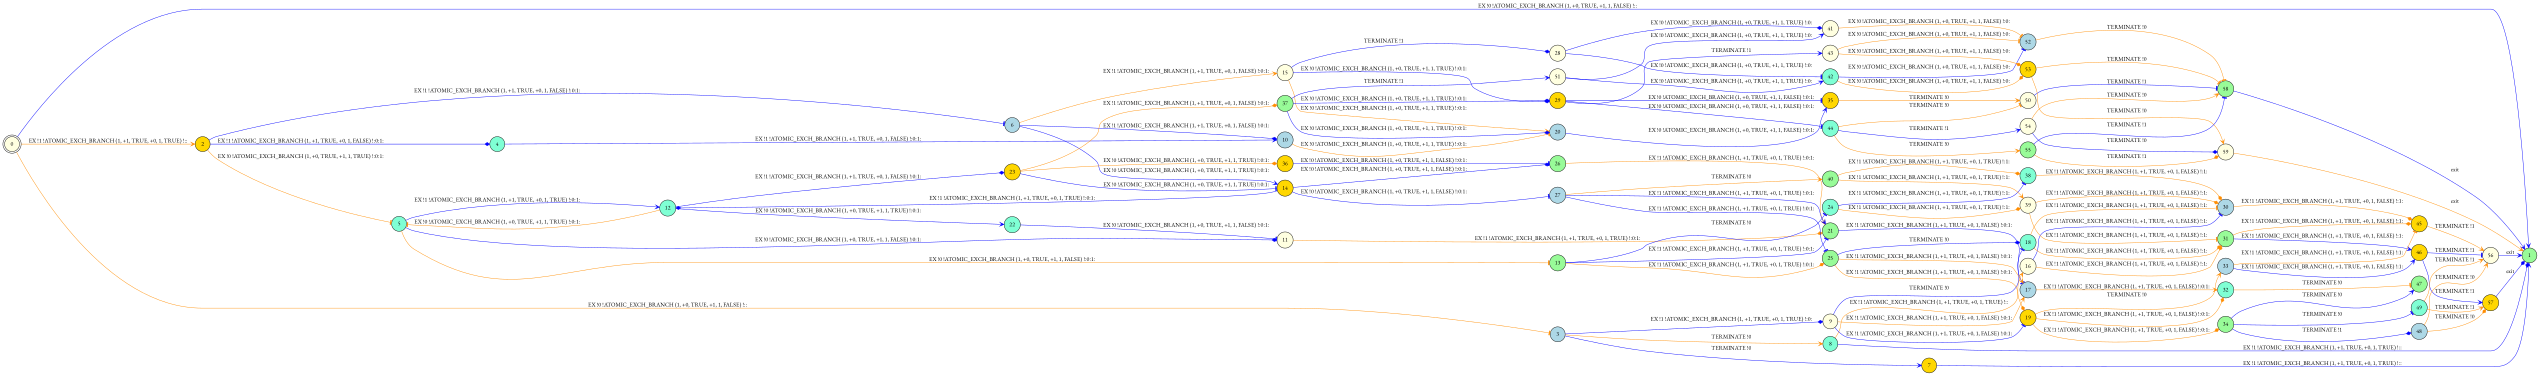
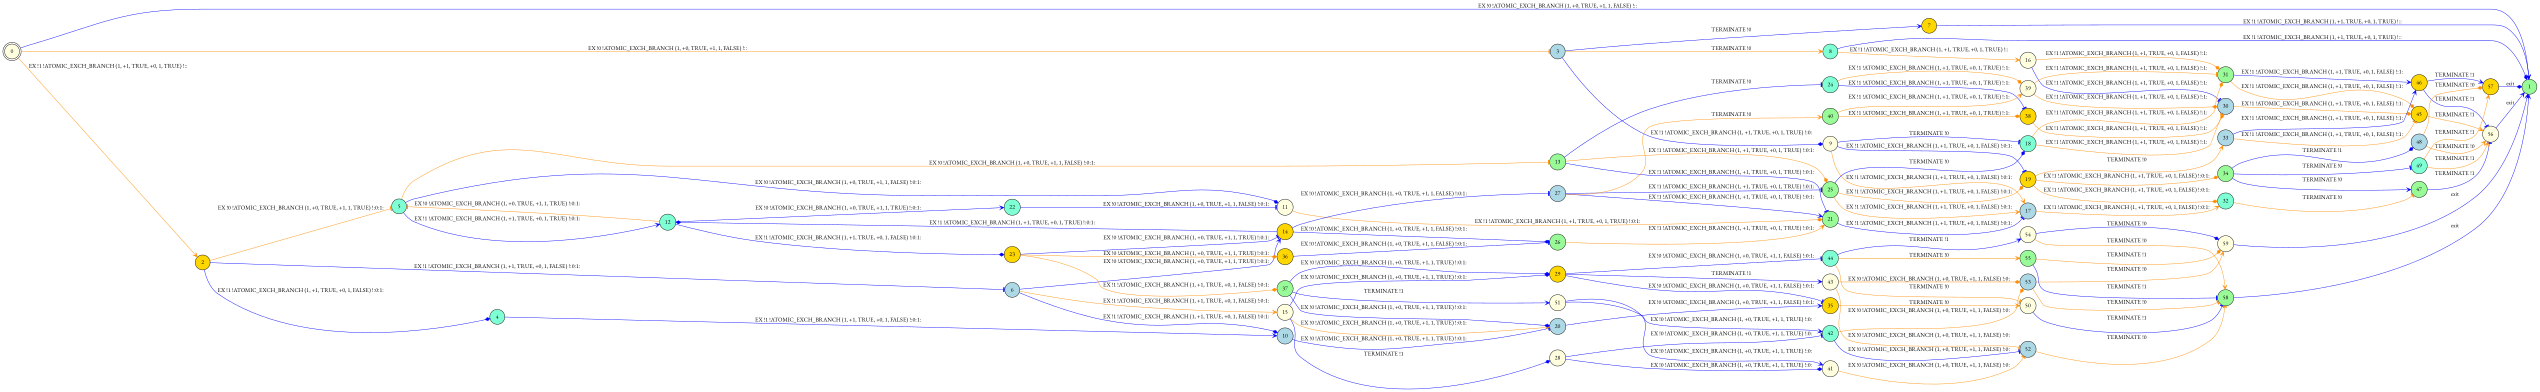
node "53": fillcolor gold -> lightblue
edge "10" -> "20": color darkorange -> blue
node "38": fillcolor aquamarine -> gold
edge "47" -> "56": added, label "TERMINATE !1"
edge "59" -> "1": color darkorange -> blue
